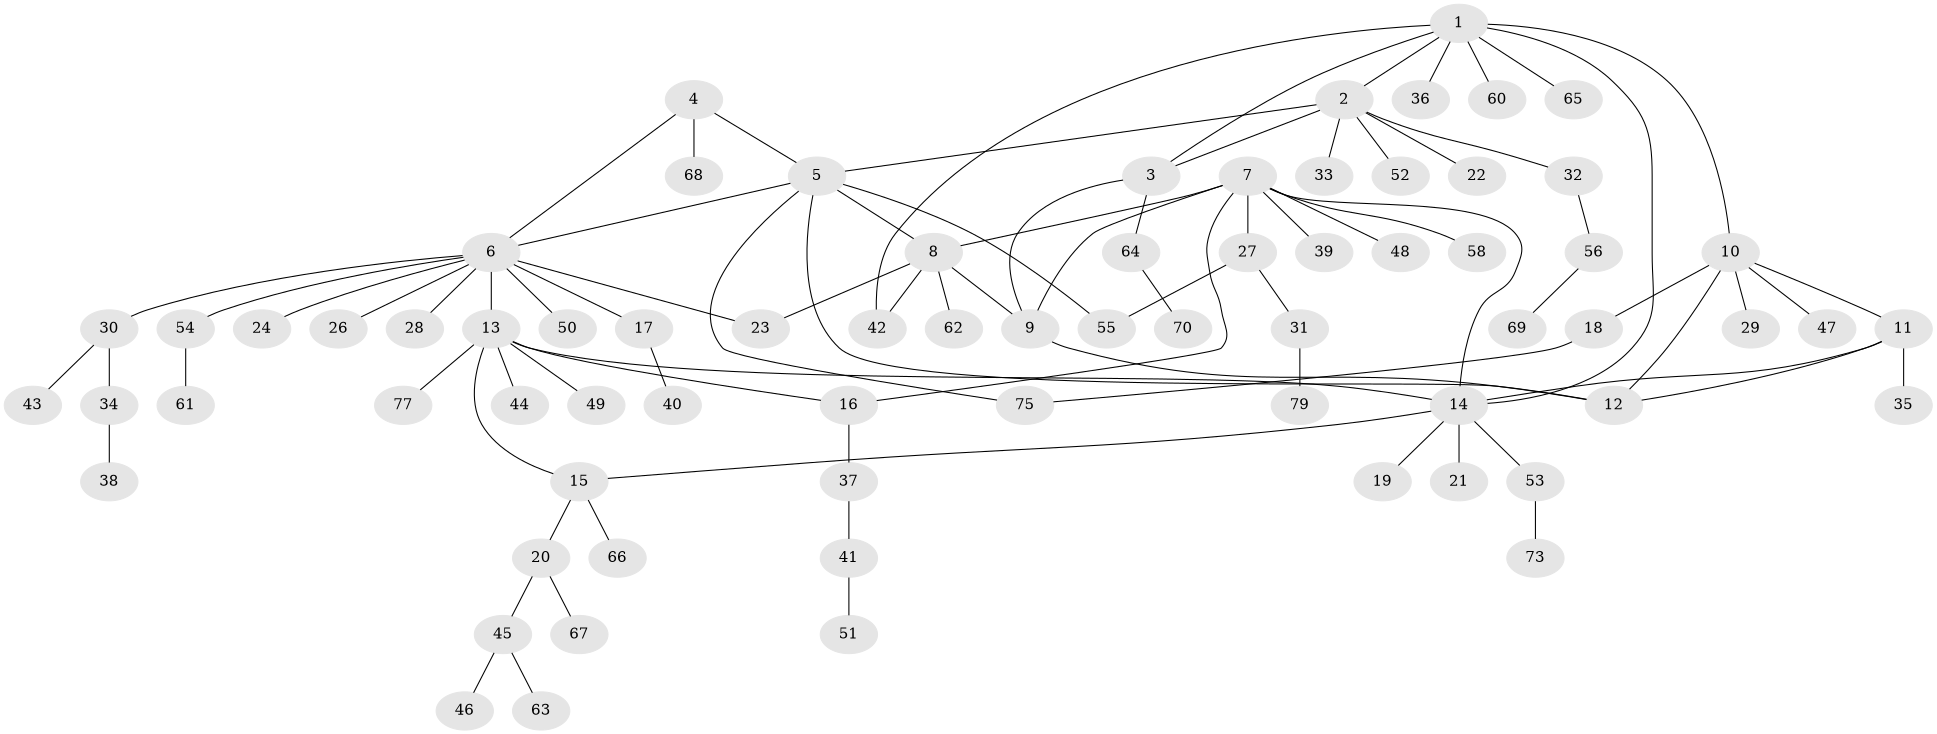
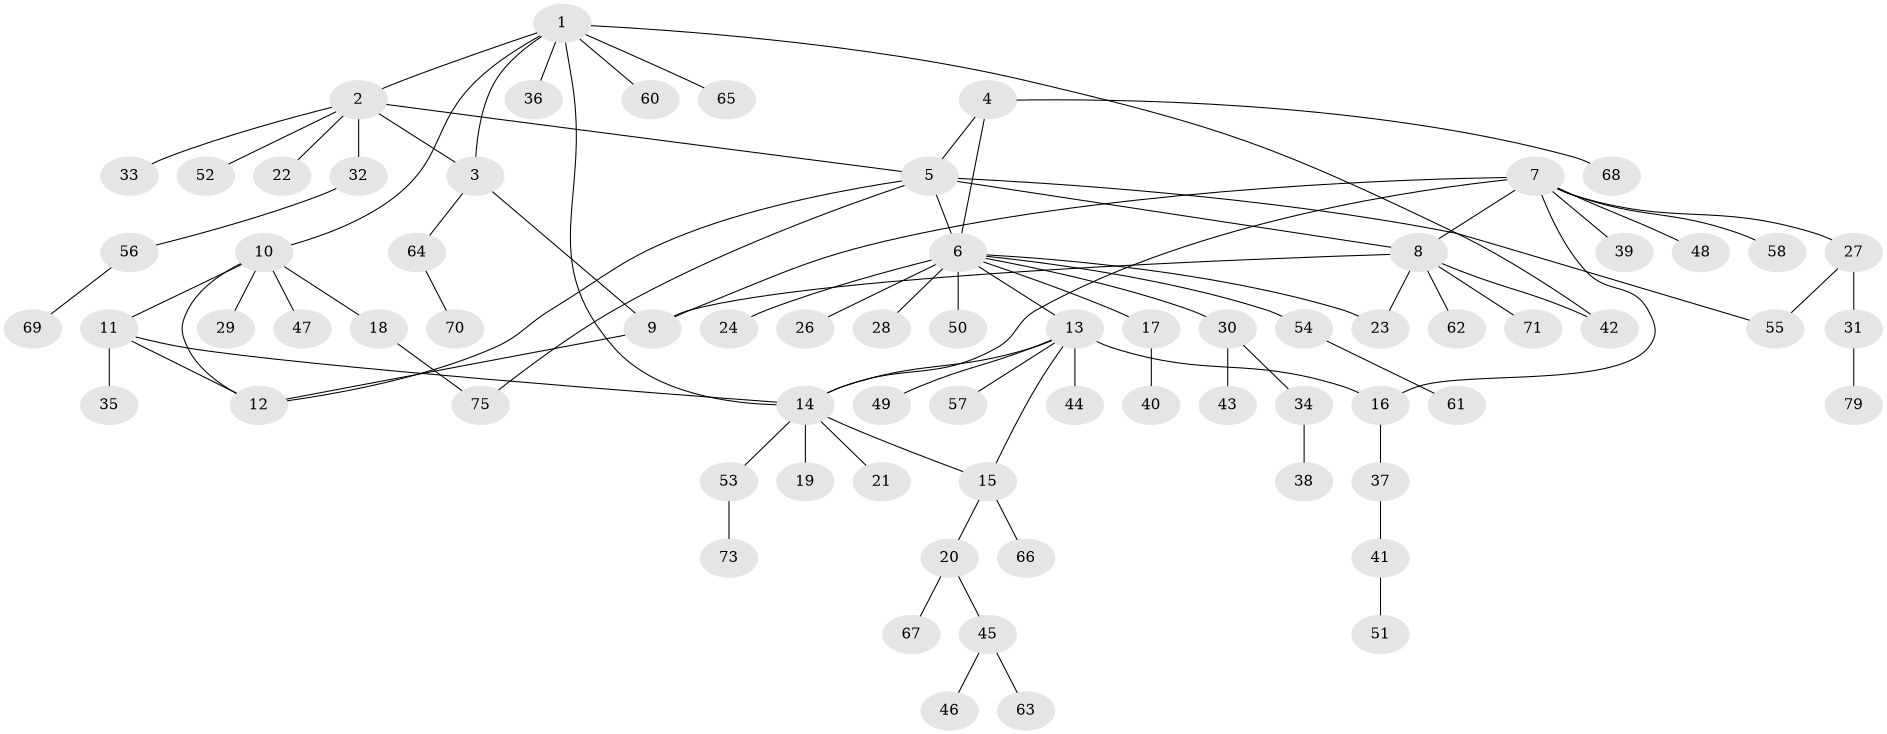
node "71": added
node "77": label "77" -> "57"
